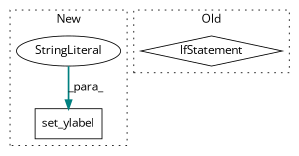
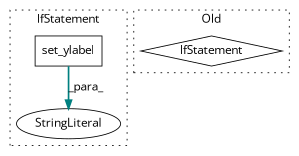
cluster "New": label "New" -> "IfStatement"
edge "StringLiteral" -> "set_ylabel": reversed
